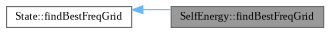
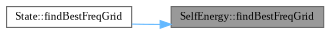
edge "SelfEnergy::findBestFreqGrid" -> "State::findBestFreqGrid": reversed
